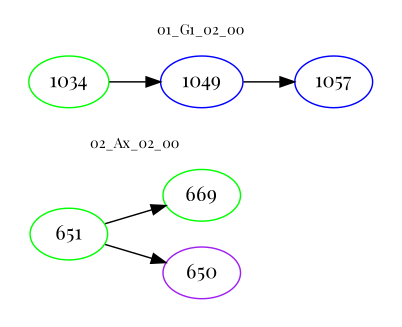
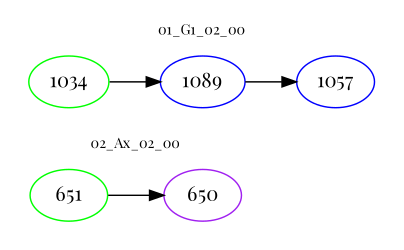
node "1049": label "1049" -> "1089"
node "669": removed
